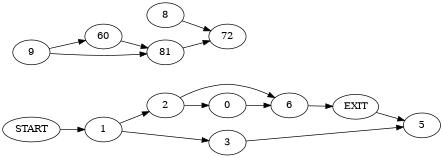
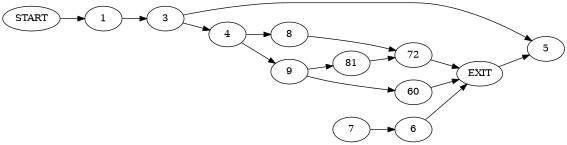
node "4": added
edge "60" -> "81": now "60" -> "EXIT"
edge "72" -> "EXIT": added
node "2": removed
node "0": label "0" -> "7"
